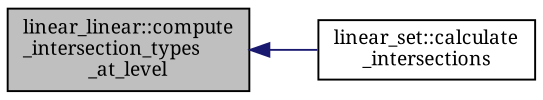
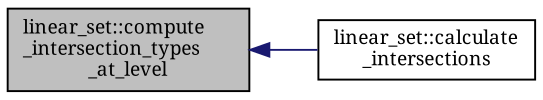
node "linear_linear::compute _intersection_types _at_level": label "linear_linear::compute _intersection_types _at_level" -> "linear_set::compute _intersection_types _at_level"
